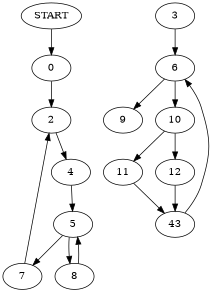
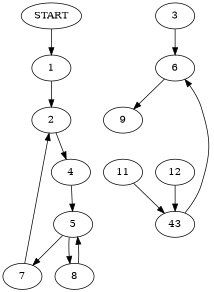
node "0": label "0" -> "1"
node "10": removed
